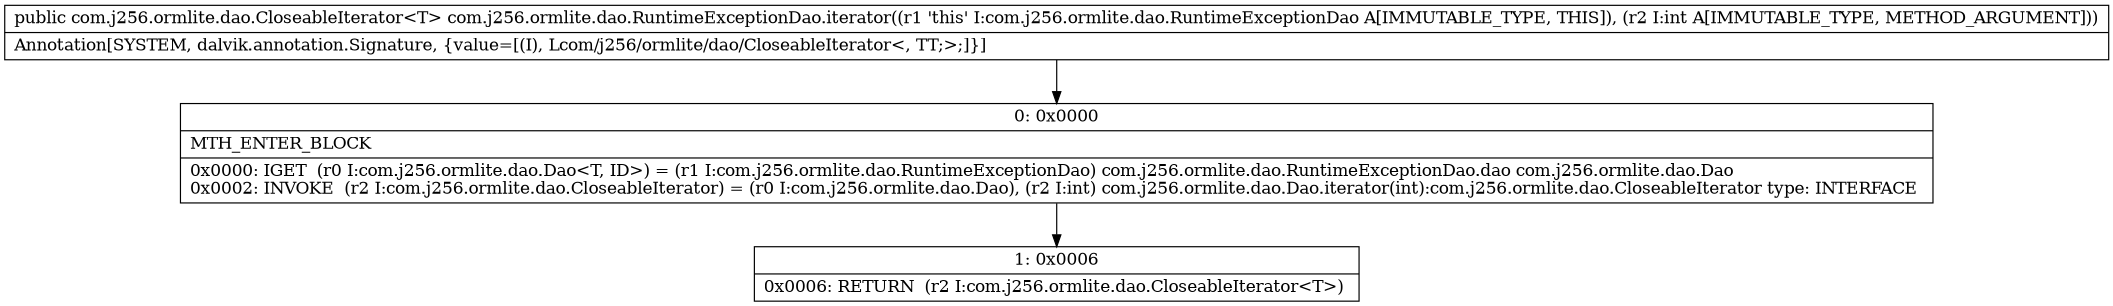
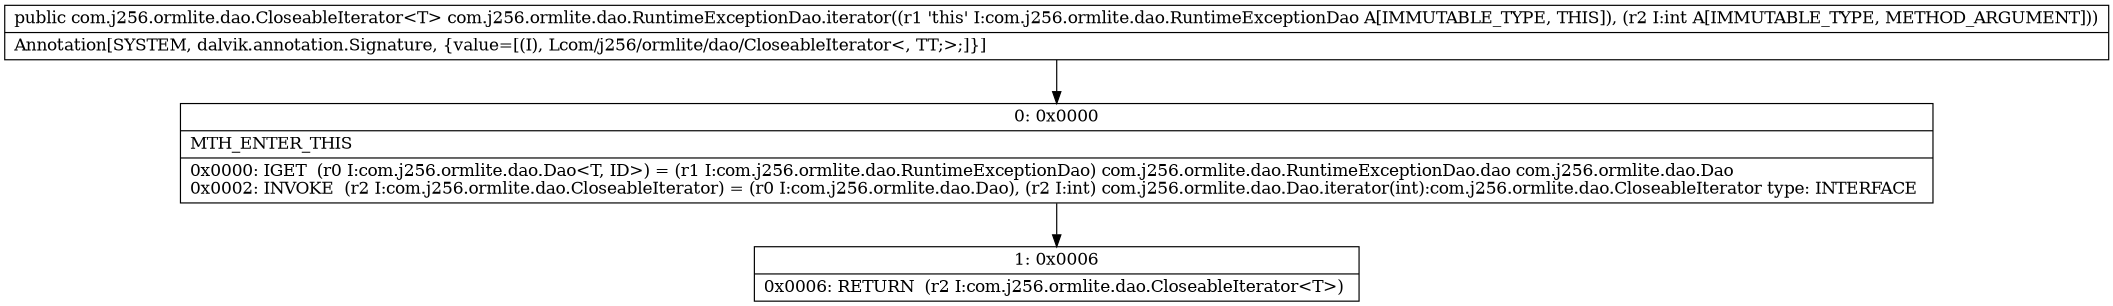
node "0: 0x0000": text "MTH_ENTER_BLOCK" -> "MTH_ENTER_THIS"
